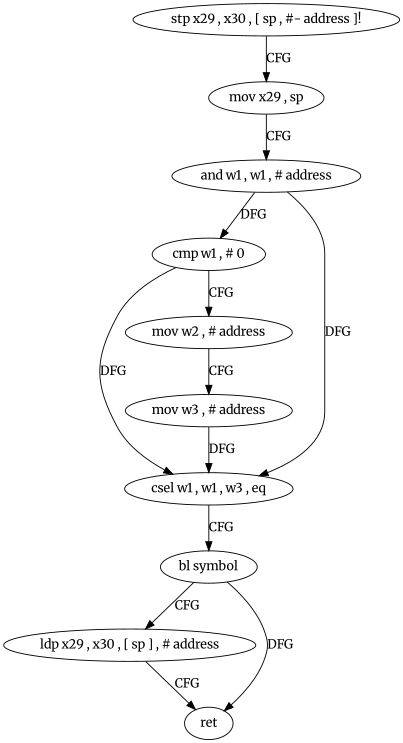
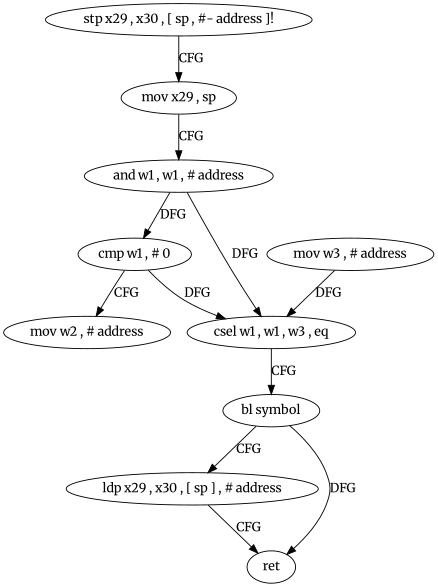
edge "mov w2 , # address" -> "mov w3 , # address": removed, label "CFG"
